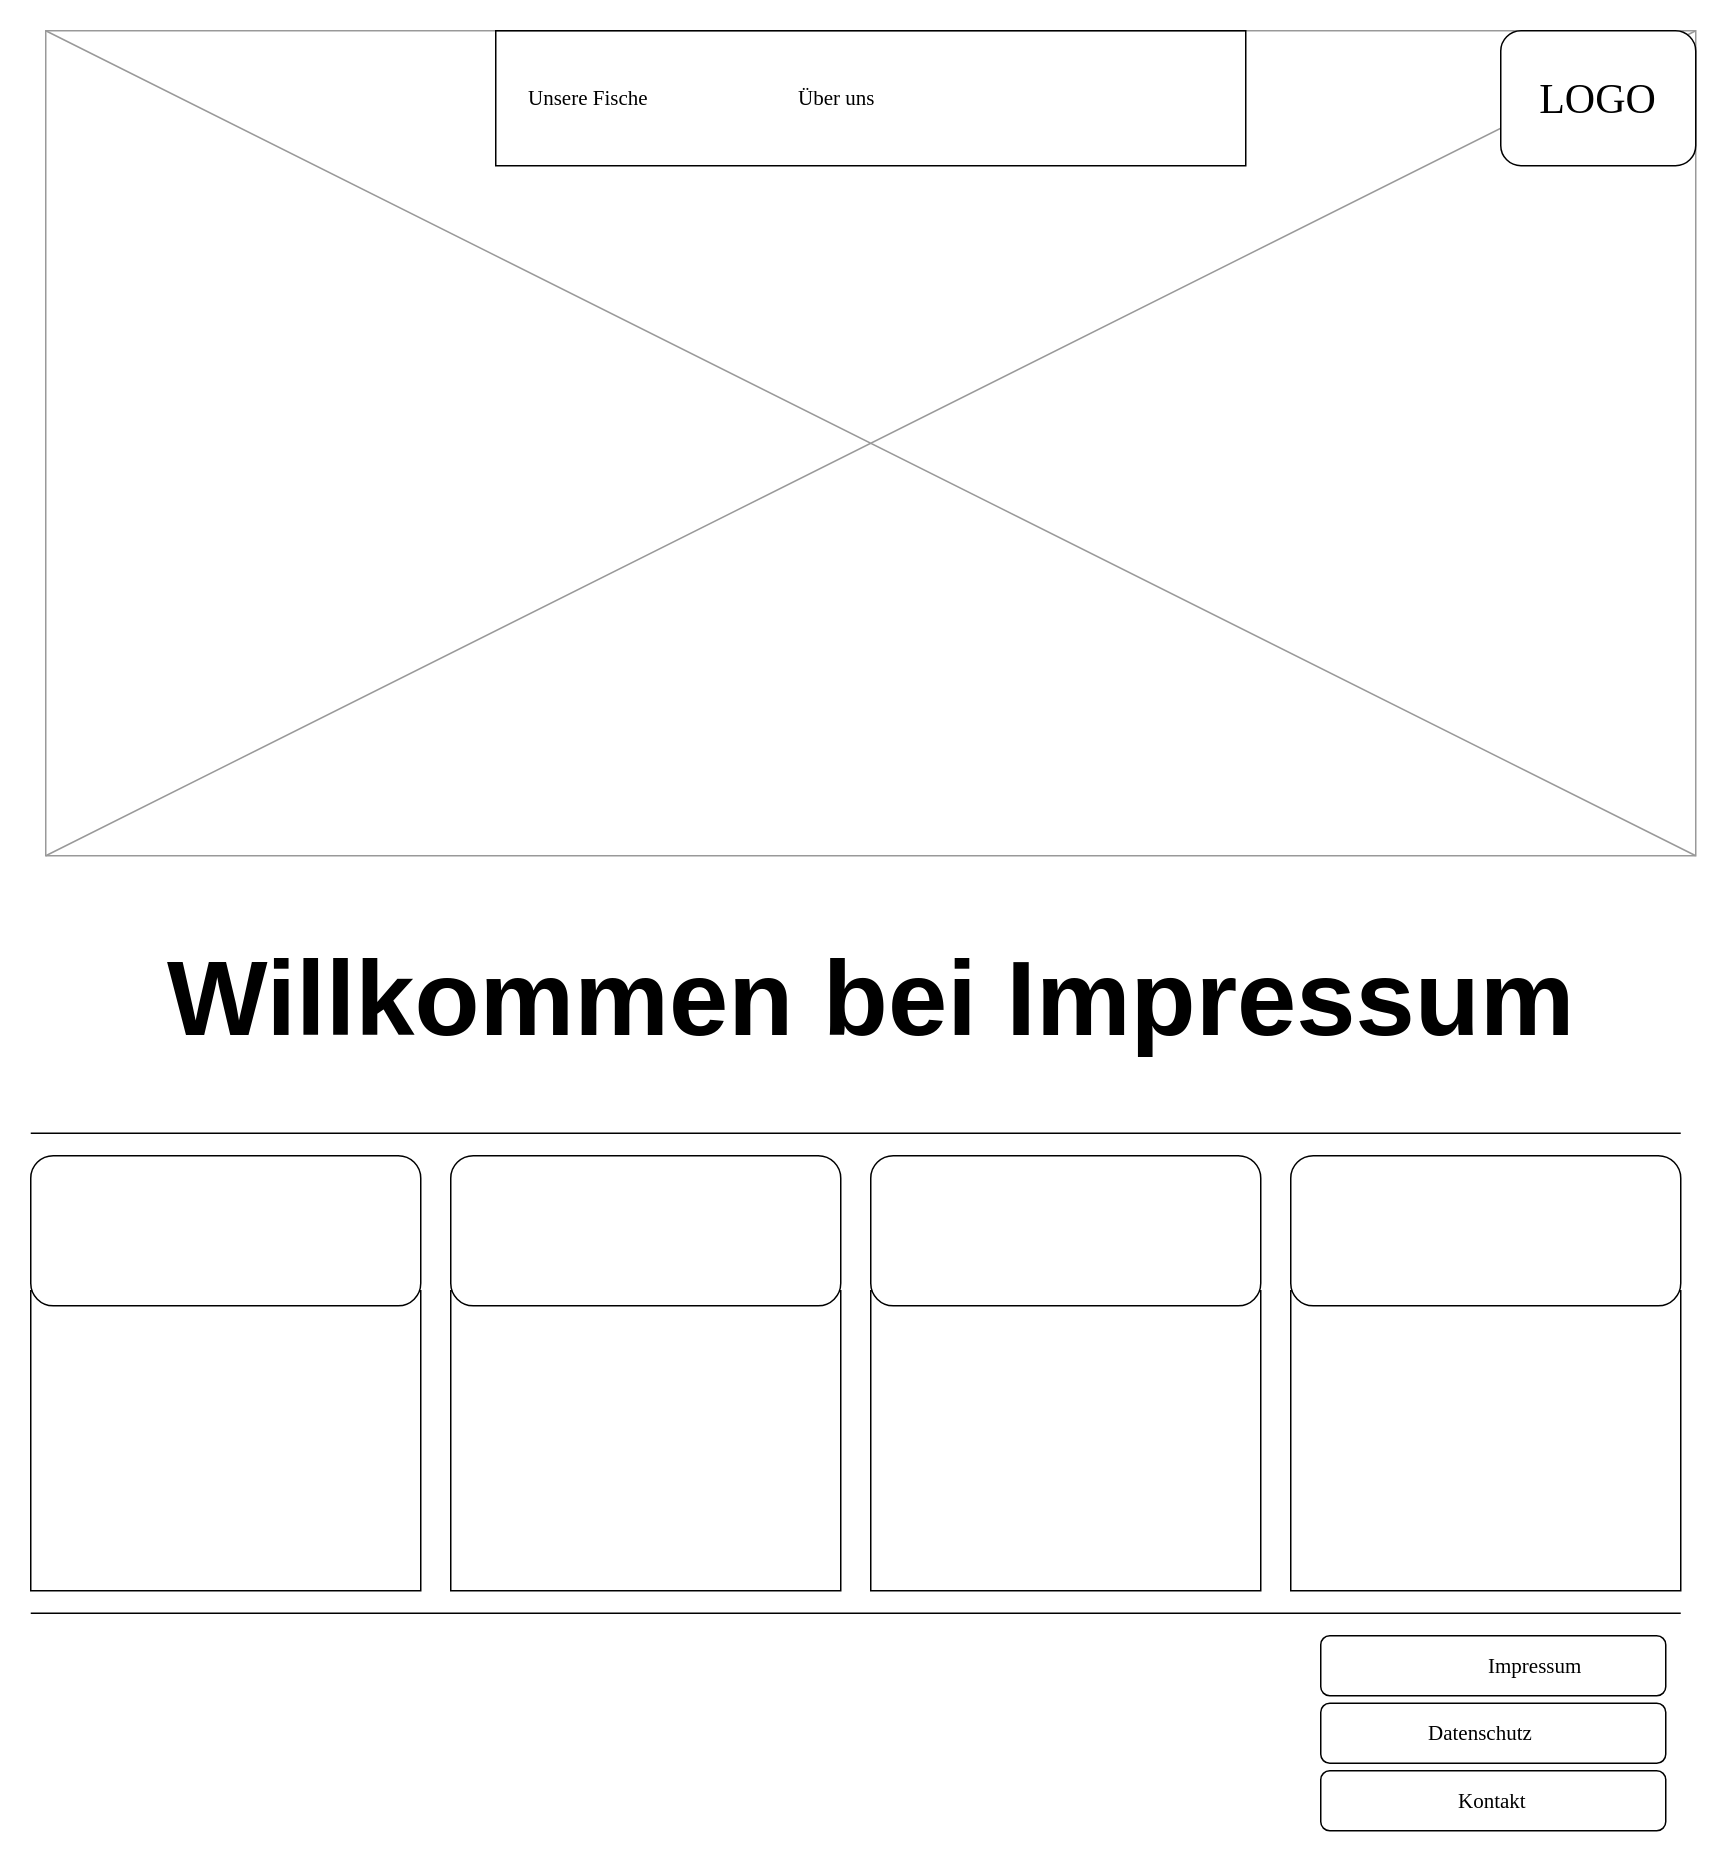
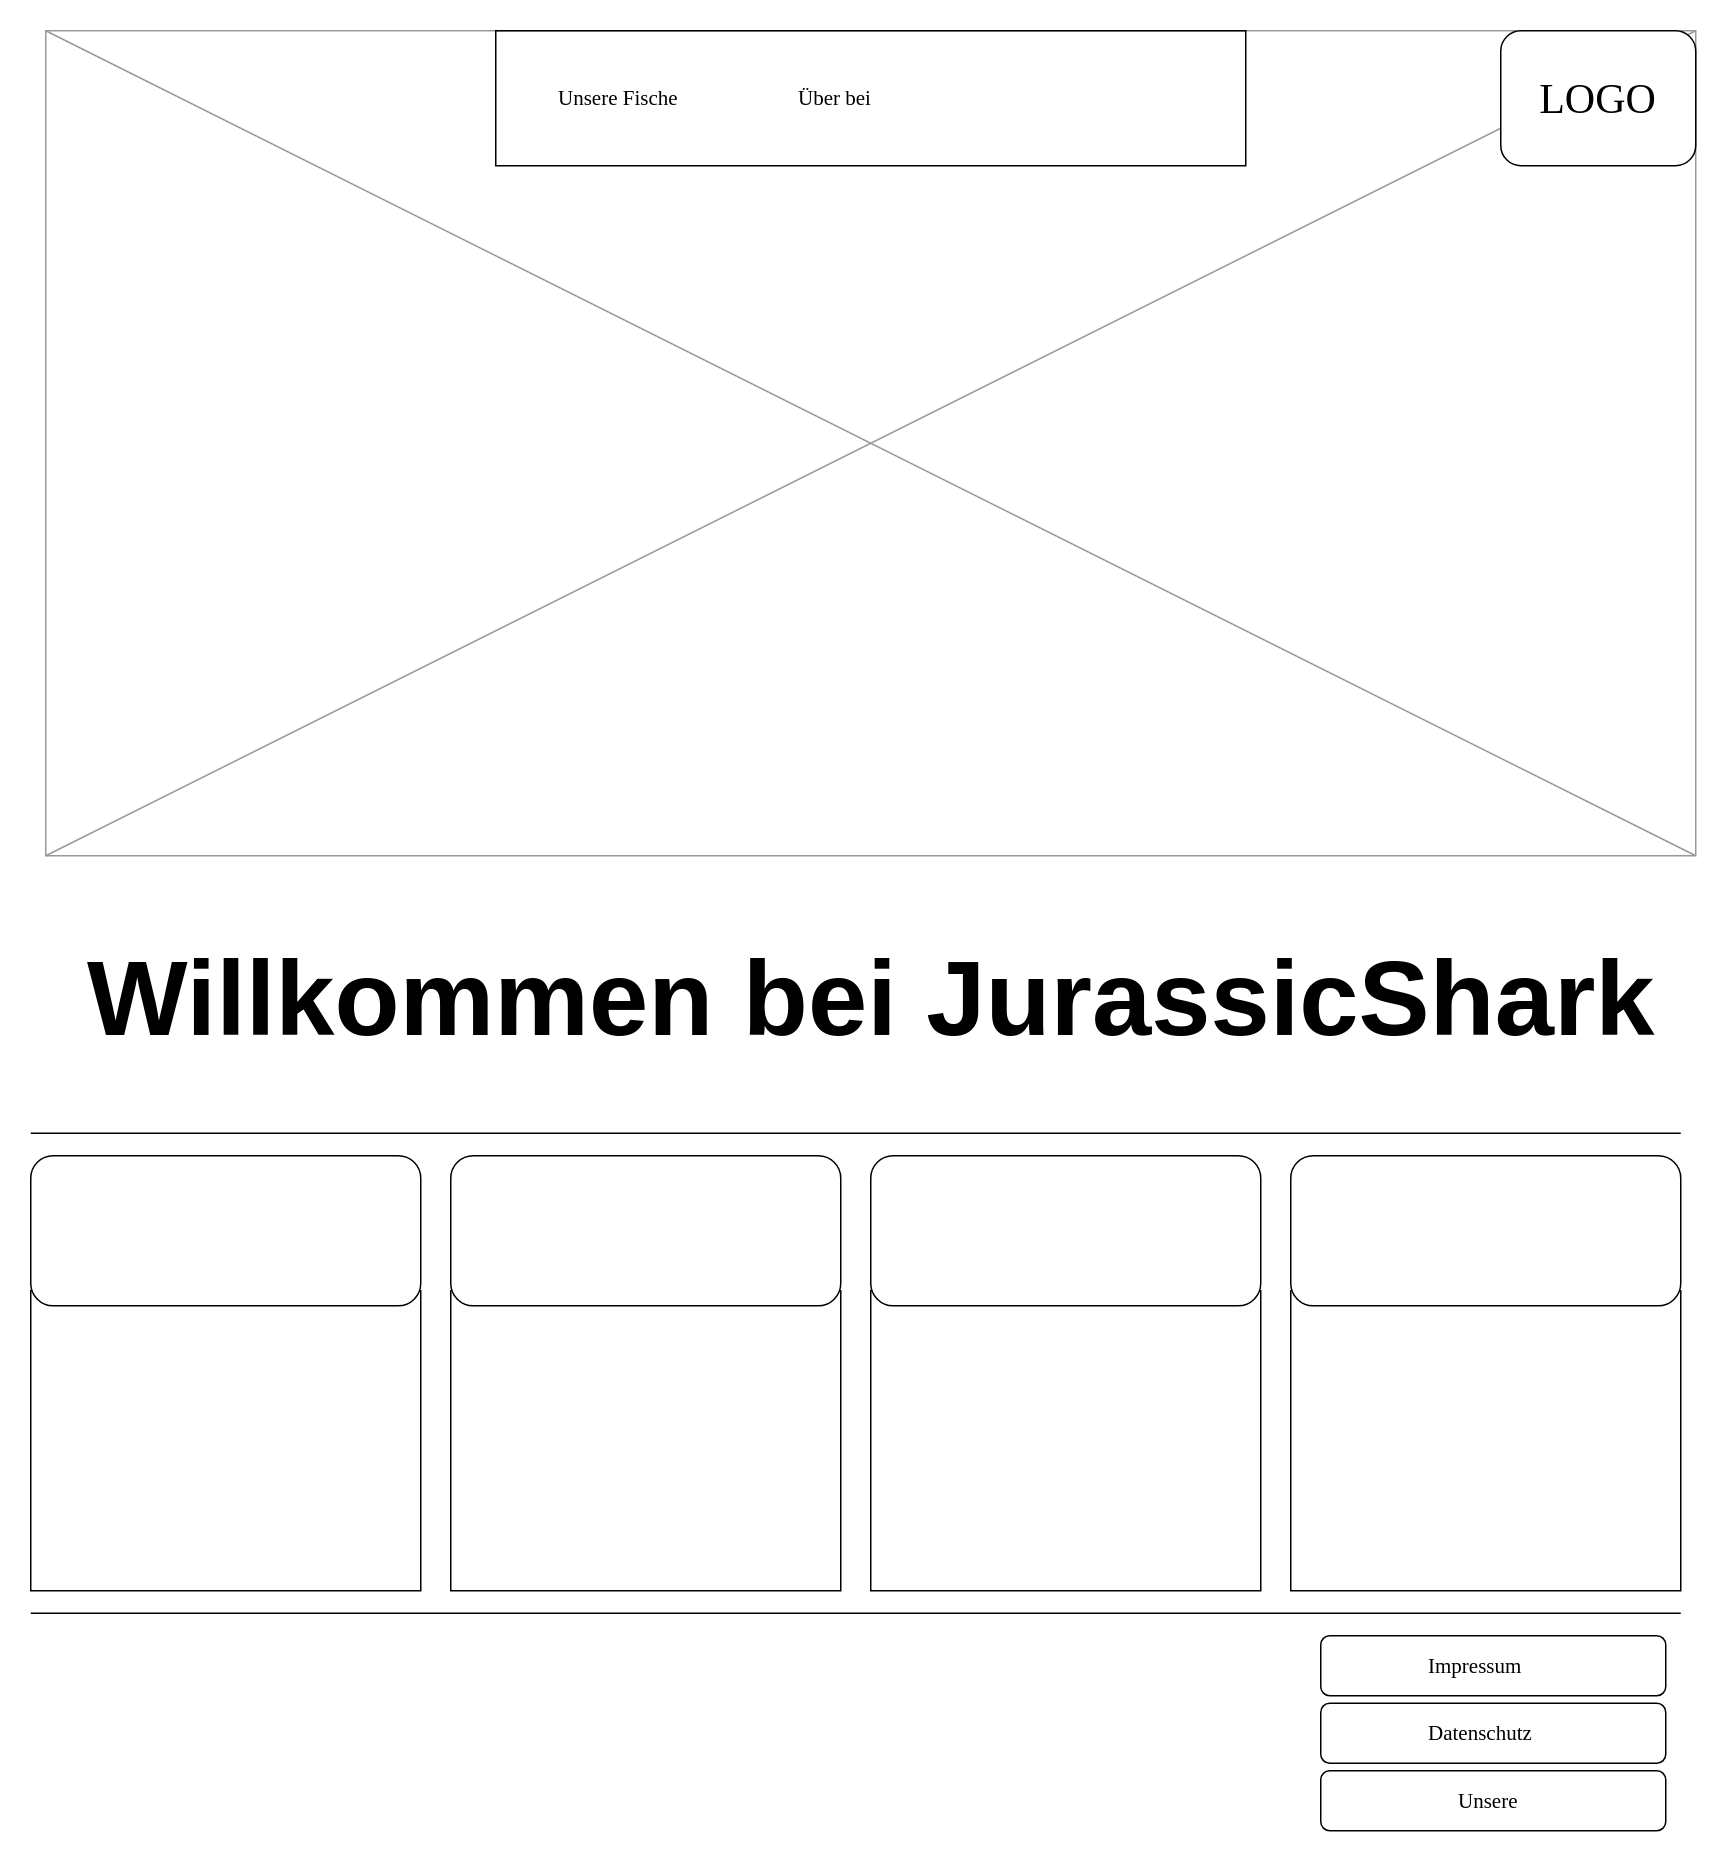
node "Unsere Fische": moved (571, 98) -> (601, 98)
node "Über uns": label "Über uns" -> "Über bei"
node "Willkommen bei Impressum": label "Willkommen bei Impressum" -> "Willkommen bei JurassicShark"
node "Impressum": moved (1553, 1666) -> (1493, 1666)
node "Kontakt": label "Kontakt" -> "Unsere"
